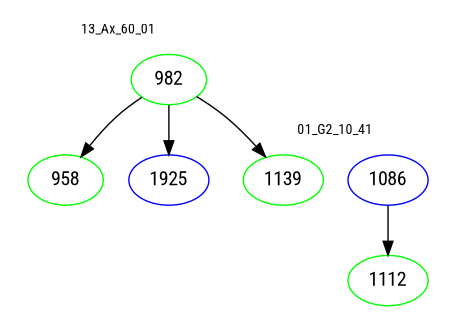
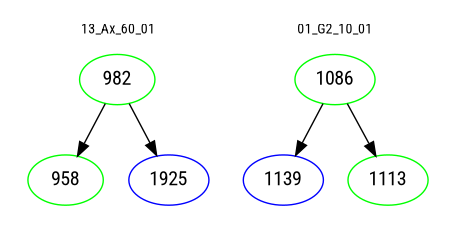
edge "982" -> "1139": now "1086" -> "1139"
cluster "01_G2_10_41": label "01_G2_10_41" -> "01_G2_10_01"
node "1139": color green -> blue
node "1086": color blue -> green
node "1112": label "1112" -> "1113"
